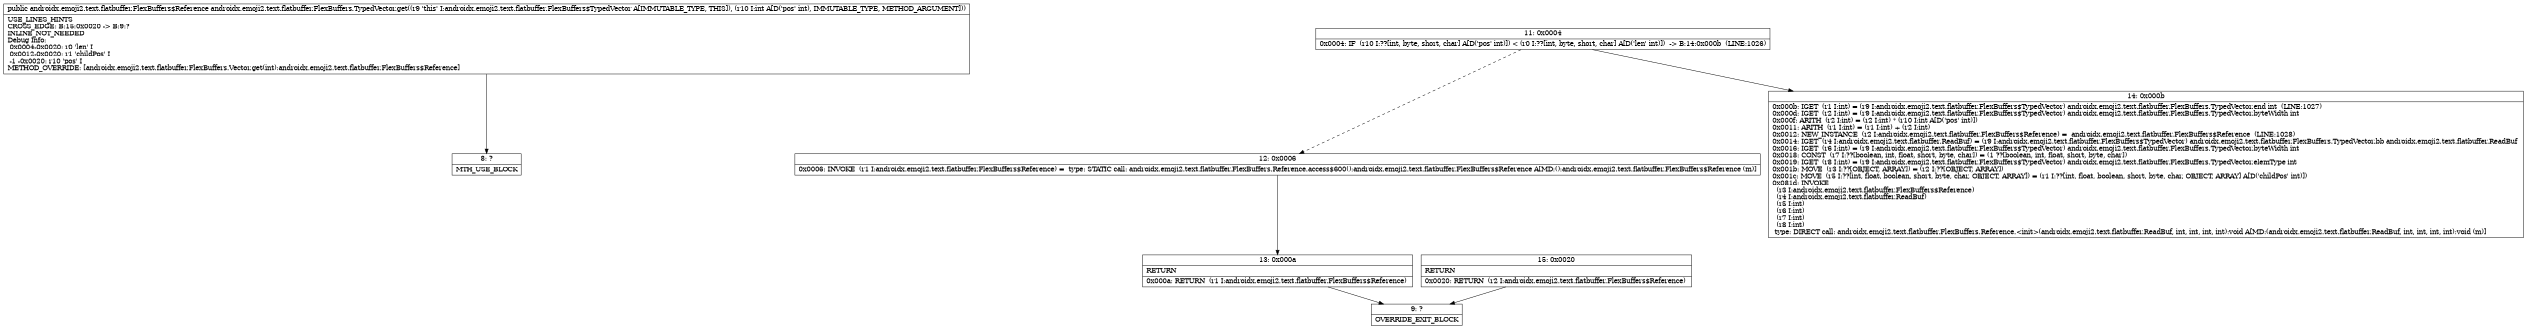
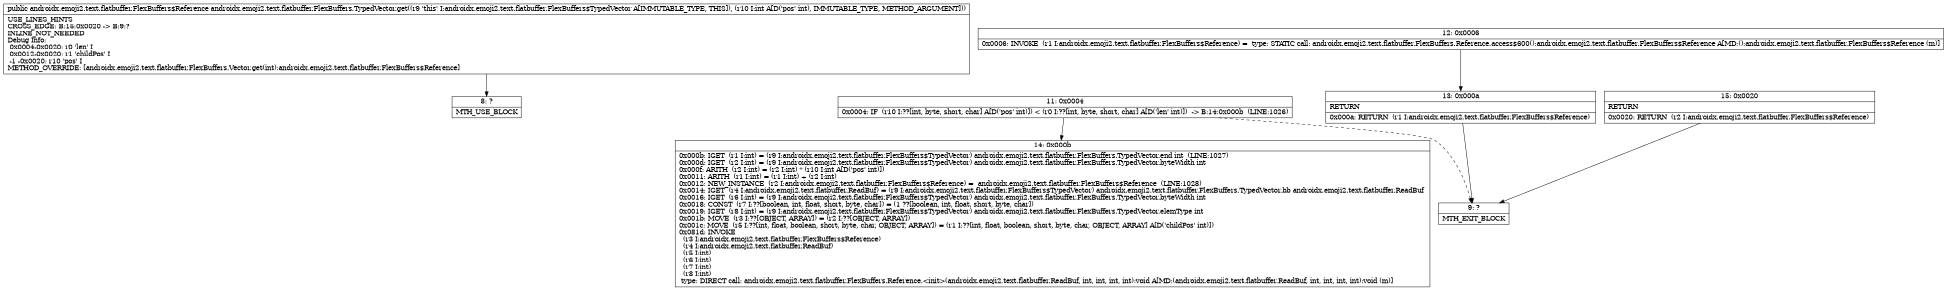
edge "11: 0x0004" -> "12: 0x0006": now "11: 0x0004" -> "9: ?"
node "9: ?": text "OVERRIDE_EXIT_BLOCK" -> "MTH_EXIT_BLOCK"
